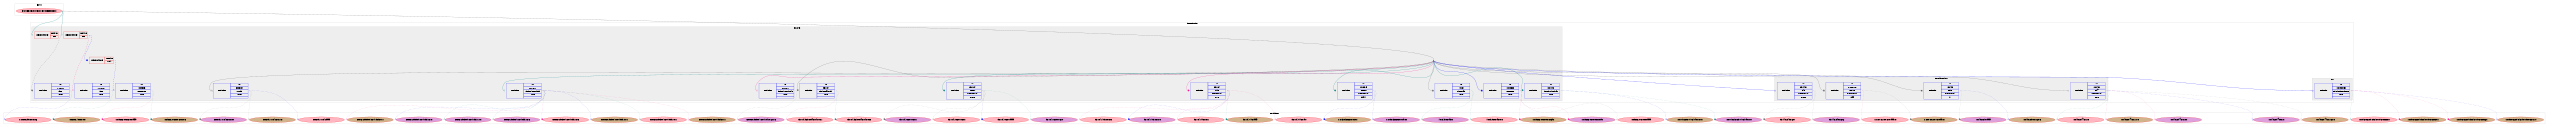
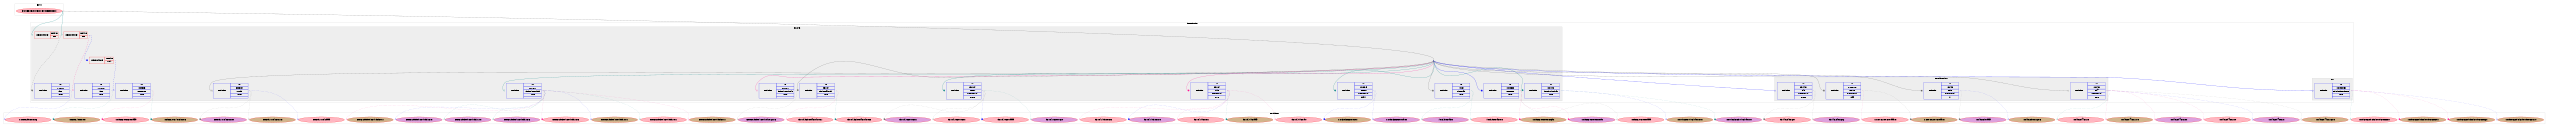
node "x11-base/xorg-server-1.20.5": label "x11-base/xorg-server-1.20.5" -> "x11-base/xorg-virtual-1.20.5"
node "x11-libs/gtk+-3.24.10": added
